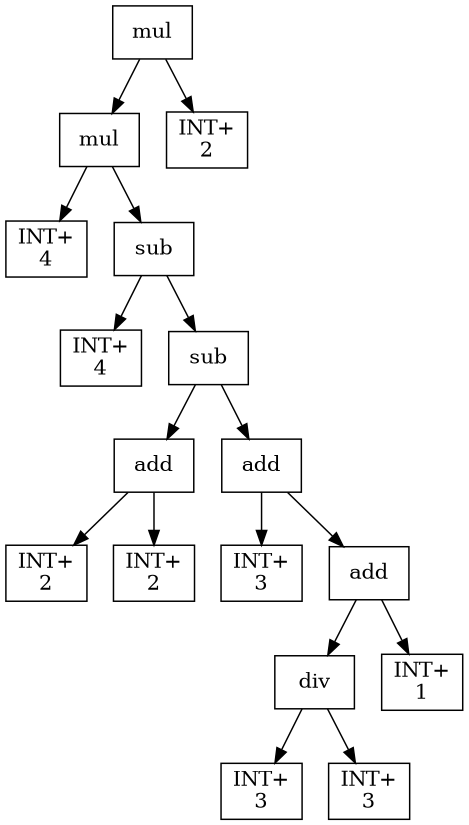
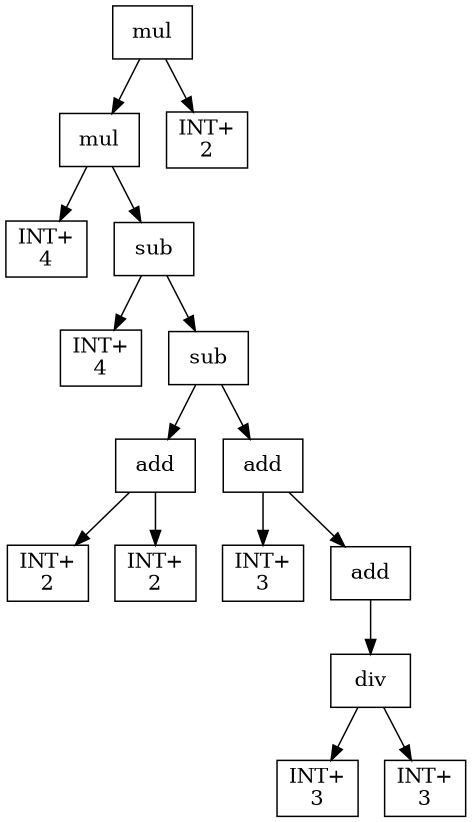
node "INT+ 1": removed
